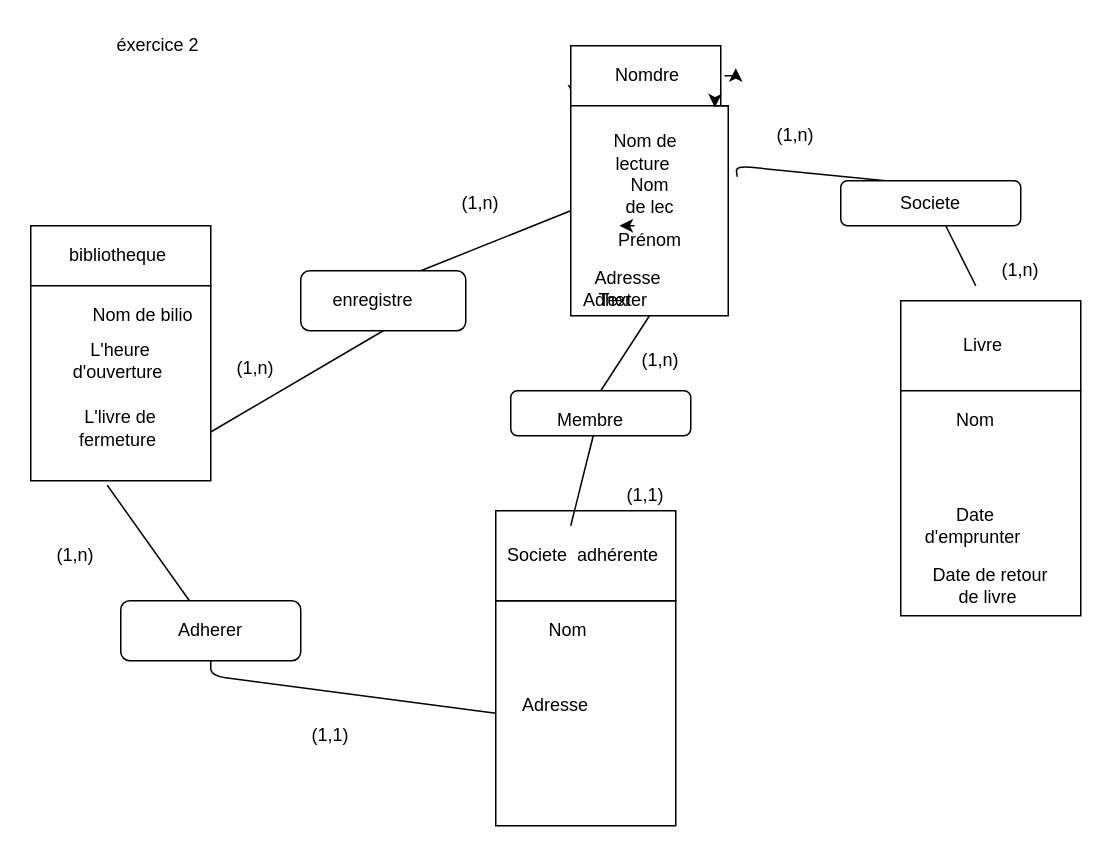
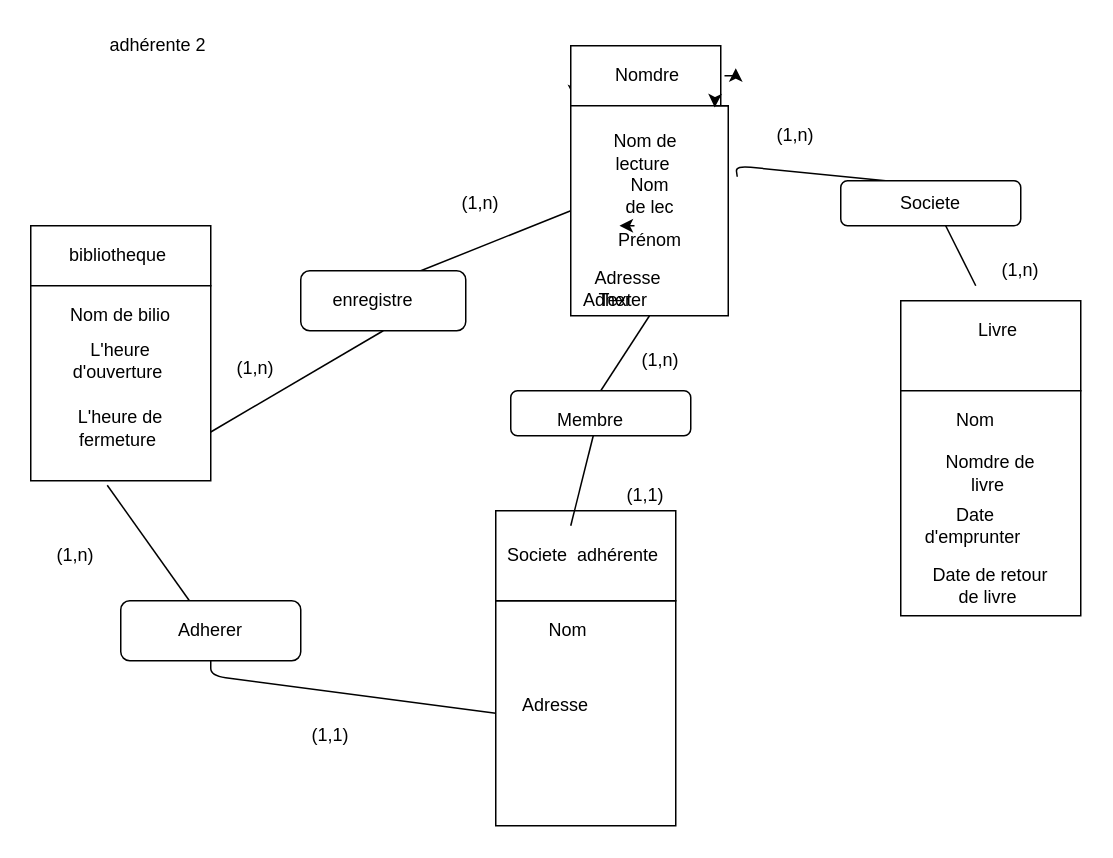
node "éxercice 2": label "éxercice 2" -> "adhérente 2"
node "Nom de bilio": moved (143, 316) -> (121, 316)
node "Livre": moved (983, 346) -> (998, 331)
node "L'livre de fermeture": label "L'livre de fermeture" -> "L'heure de fermeture"
node "Nomdre de livre": added
